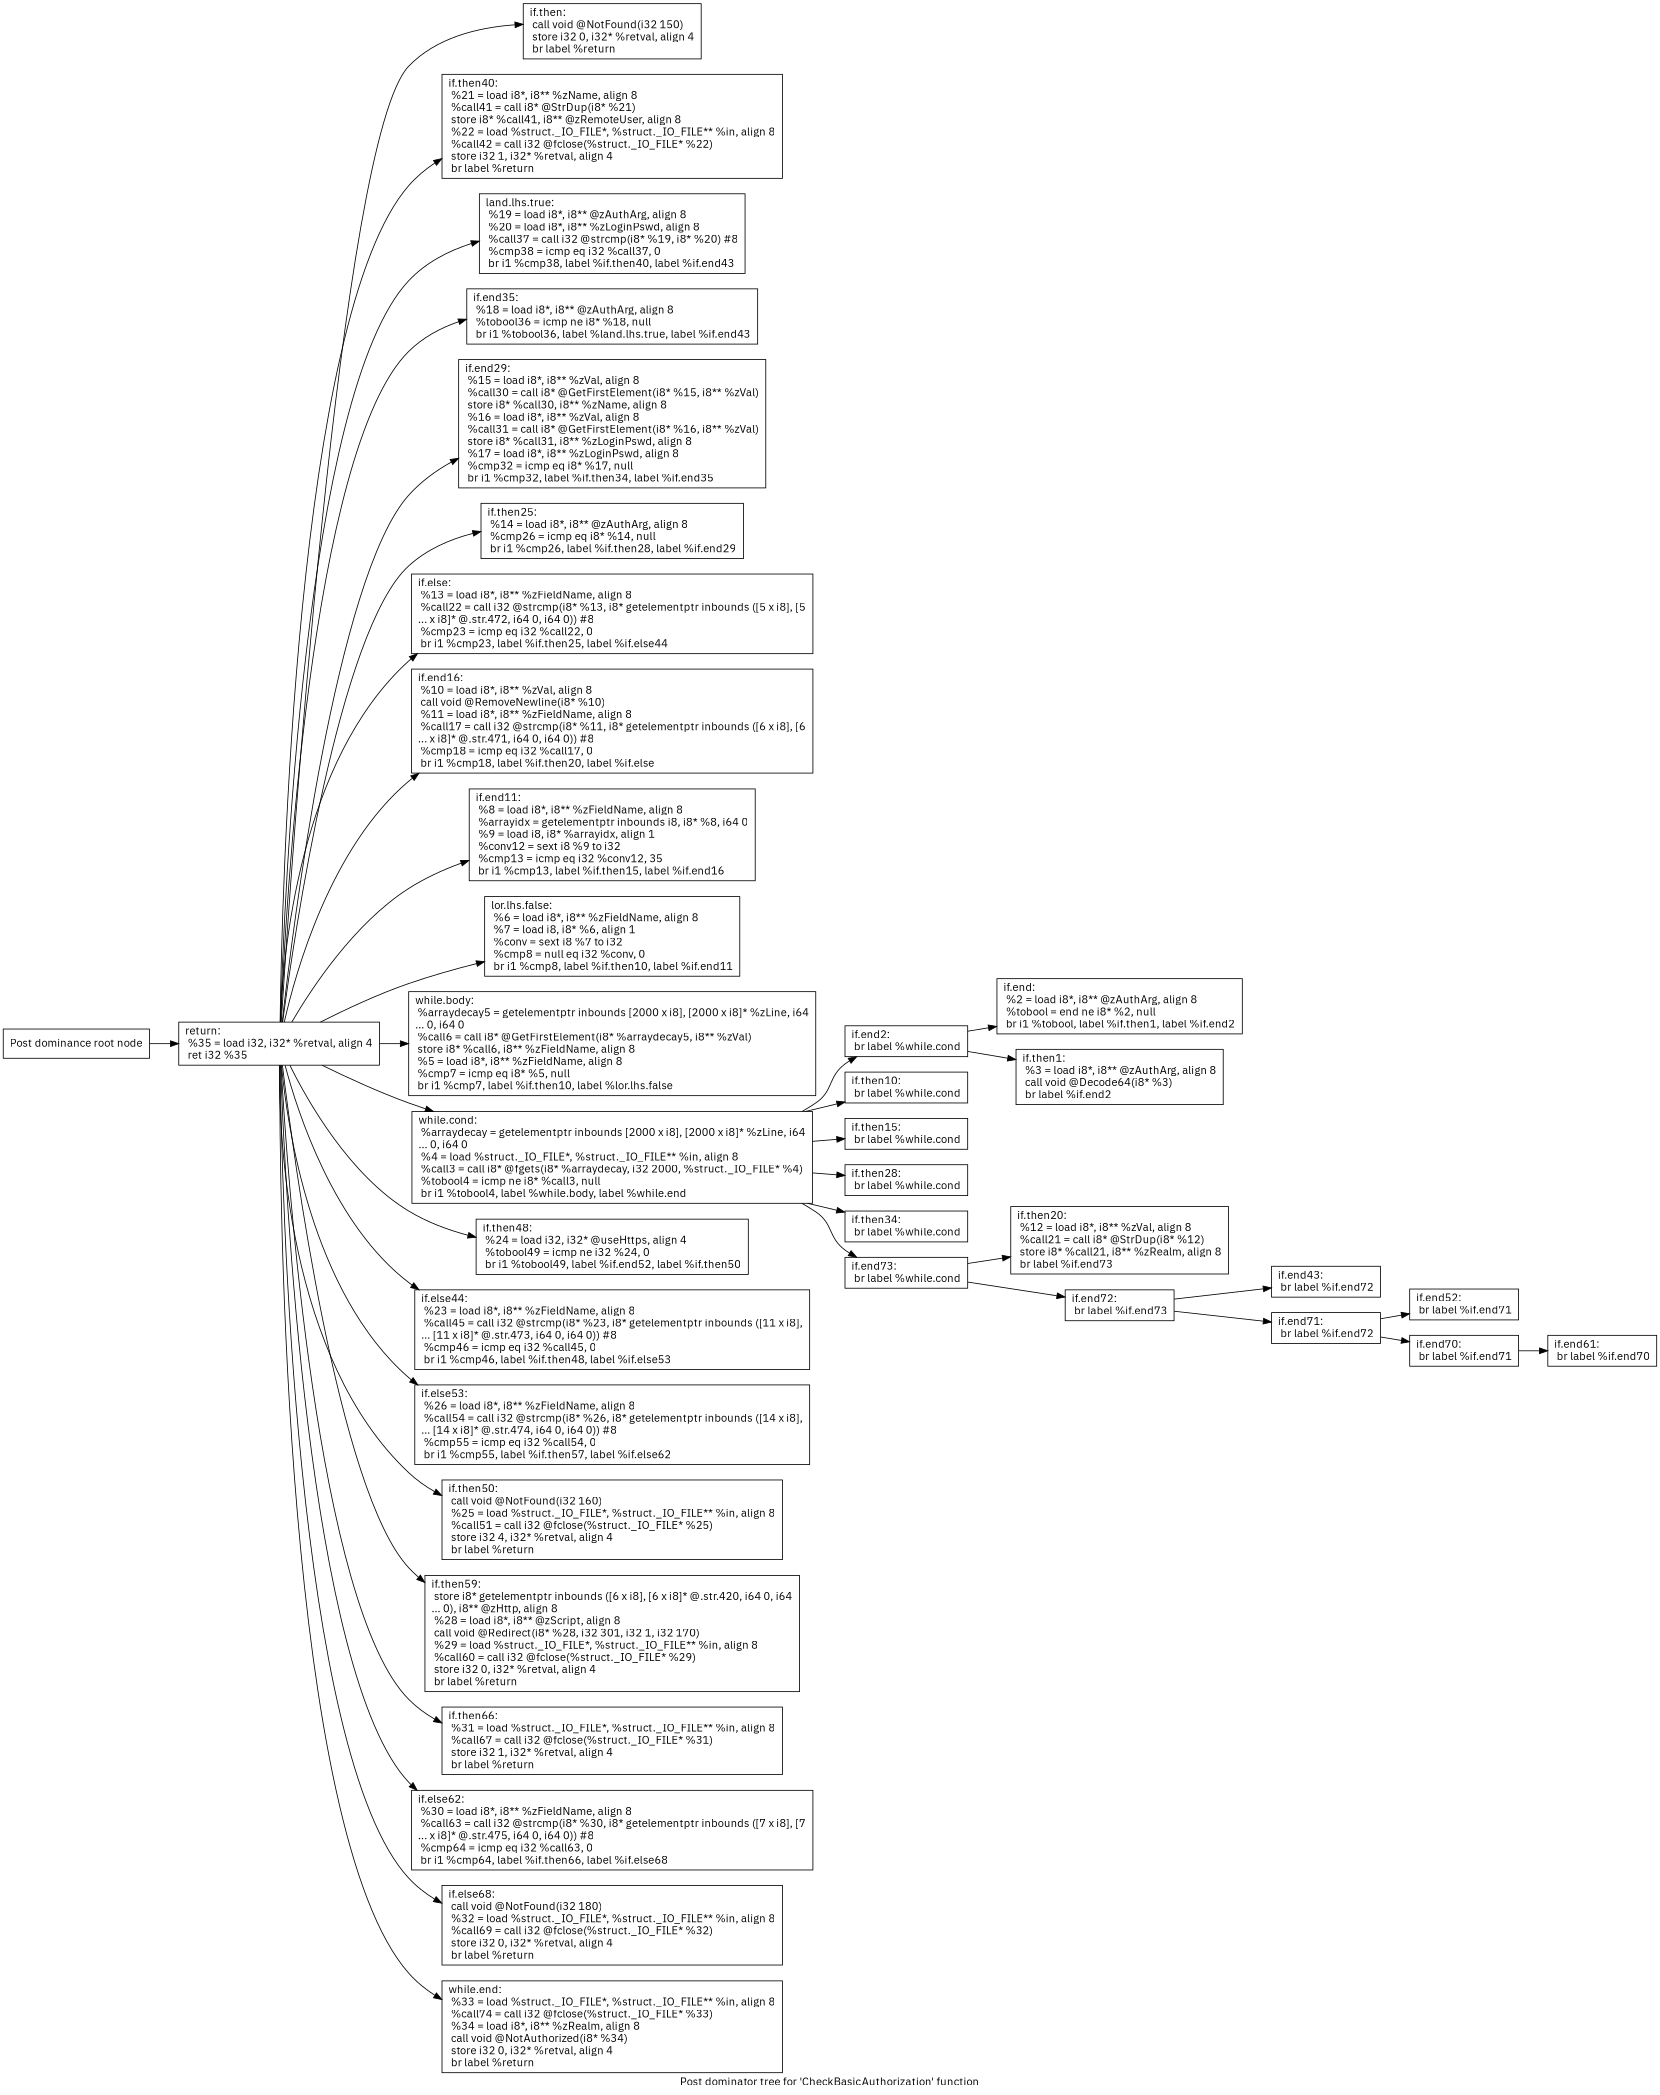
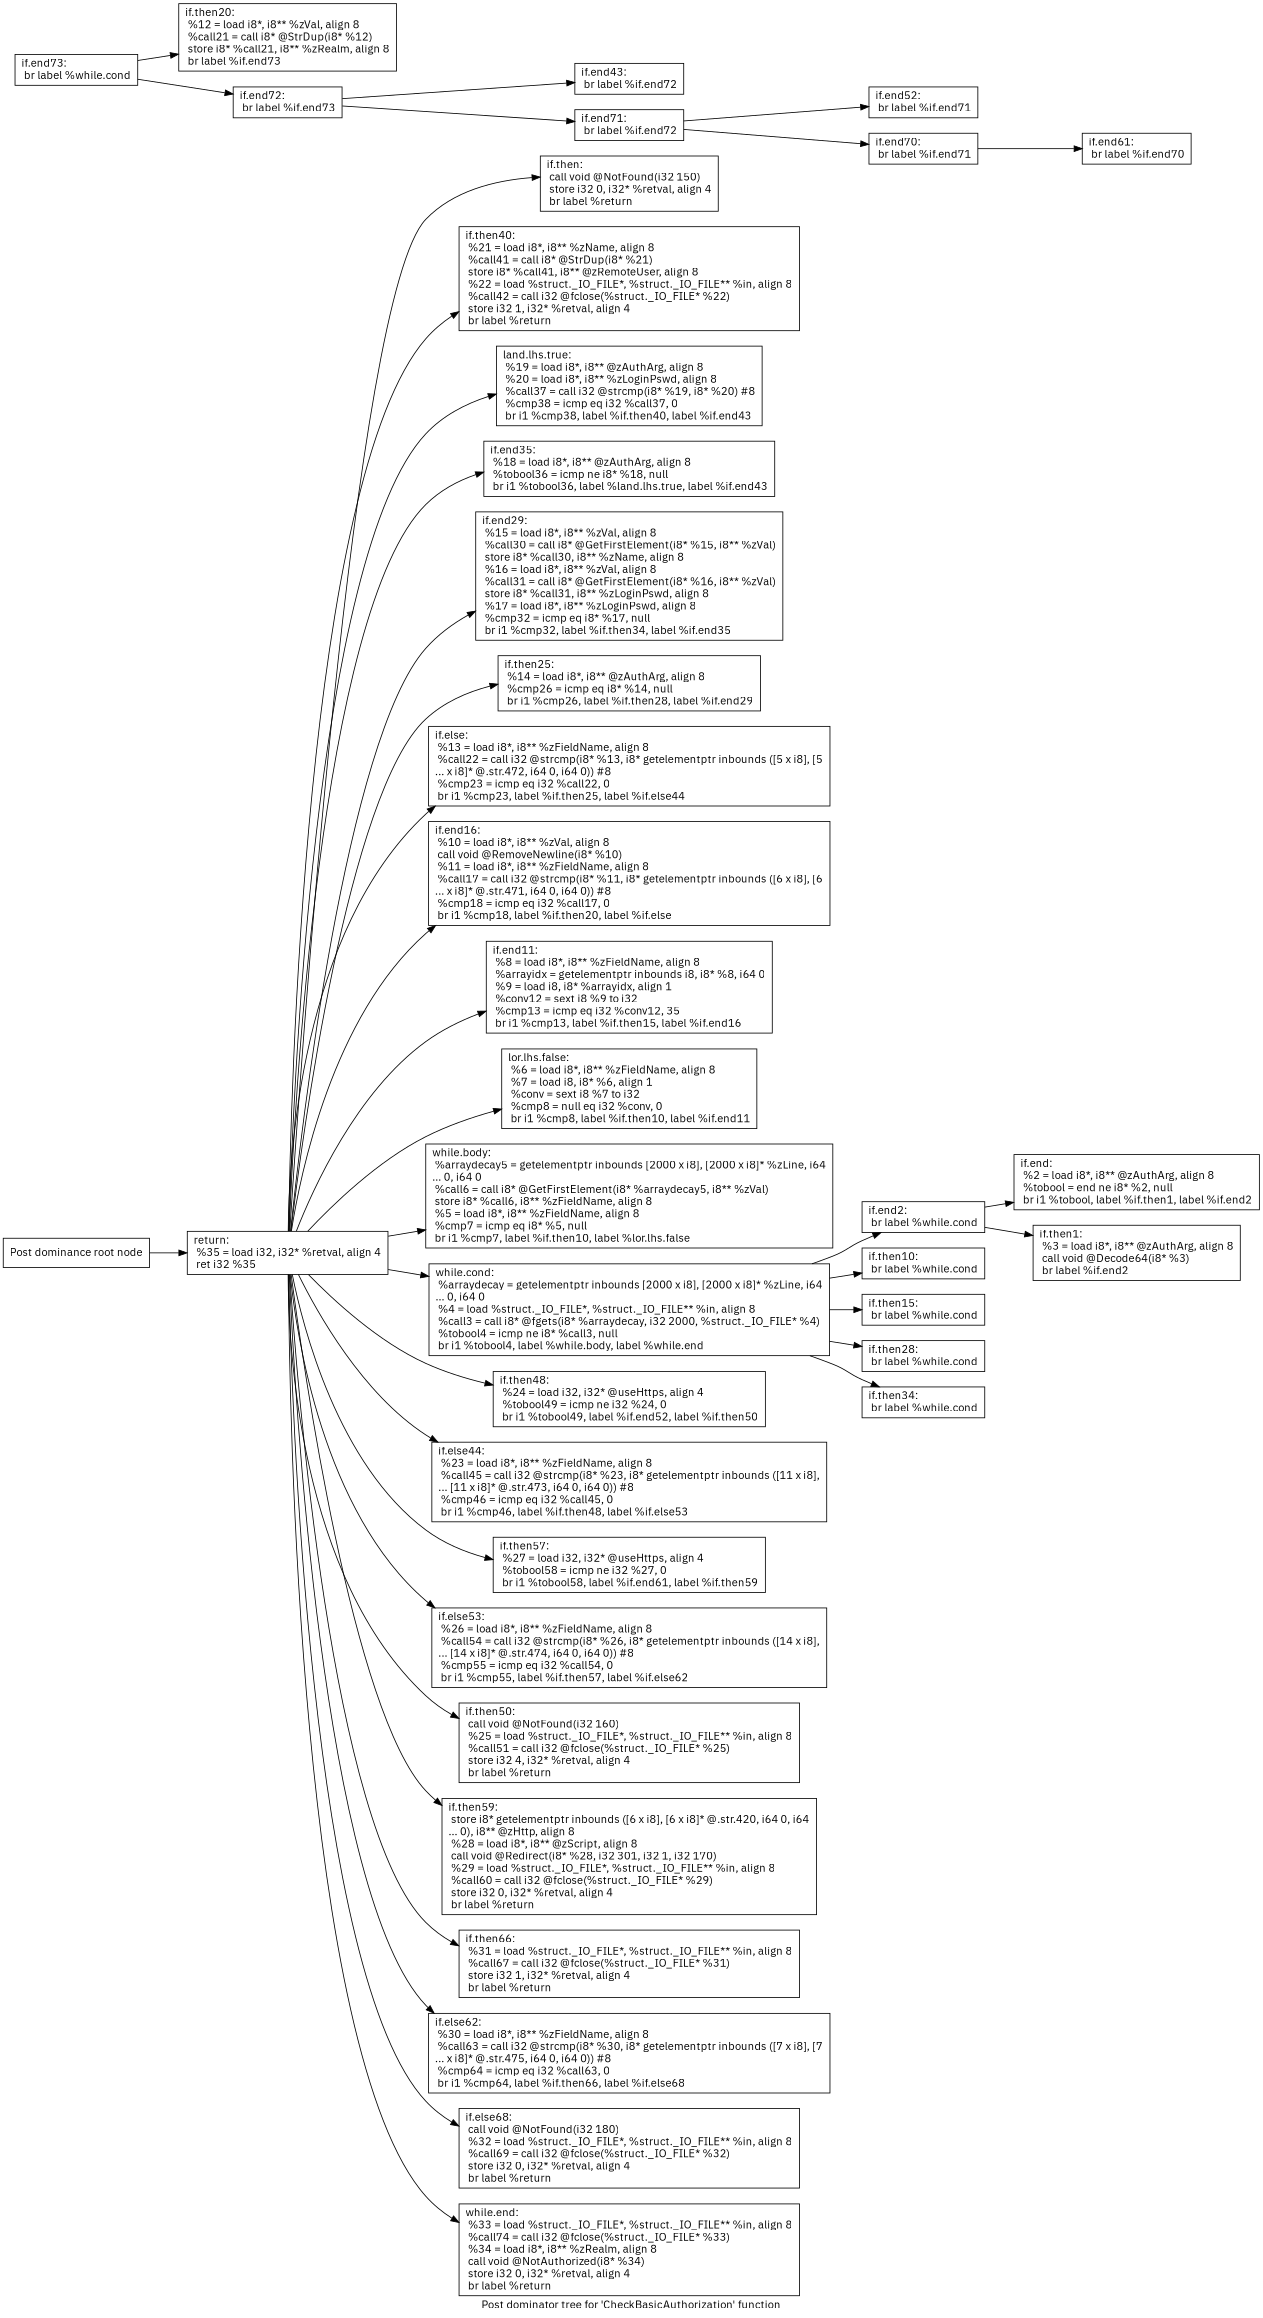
edge "while.cond:" -> "if.end73:": removed
node "if.then57:": added
